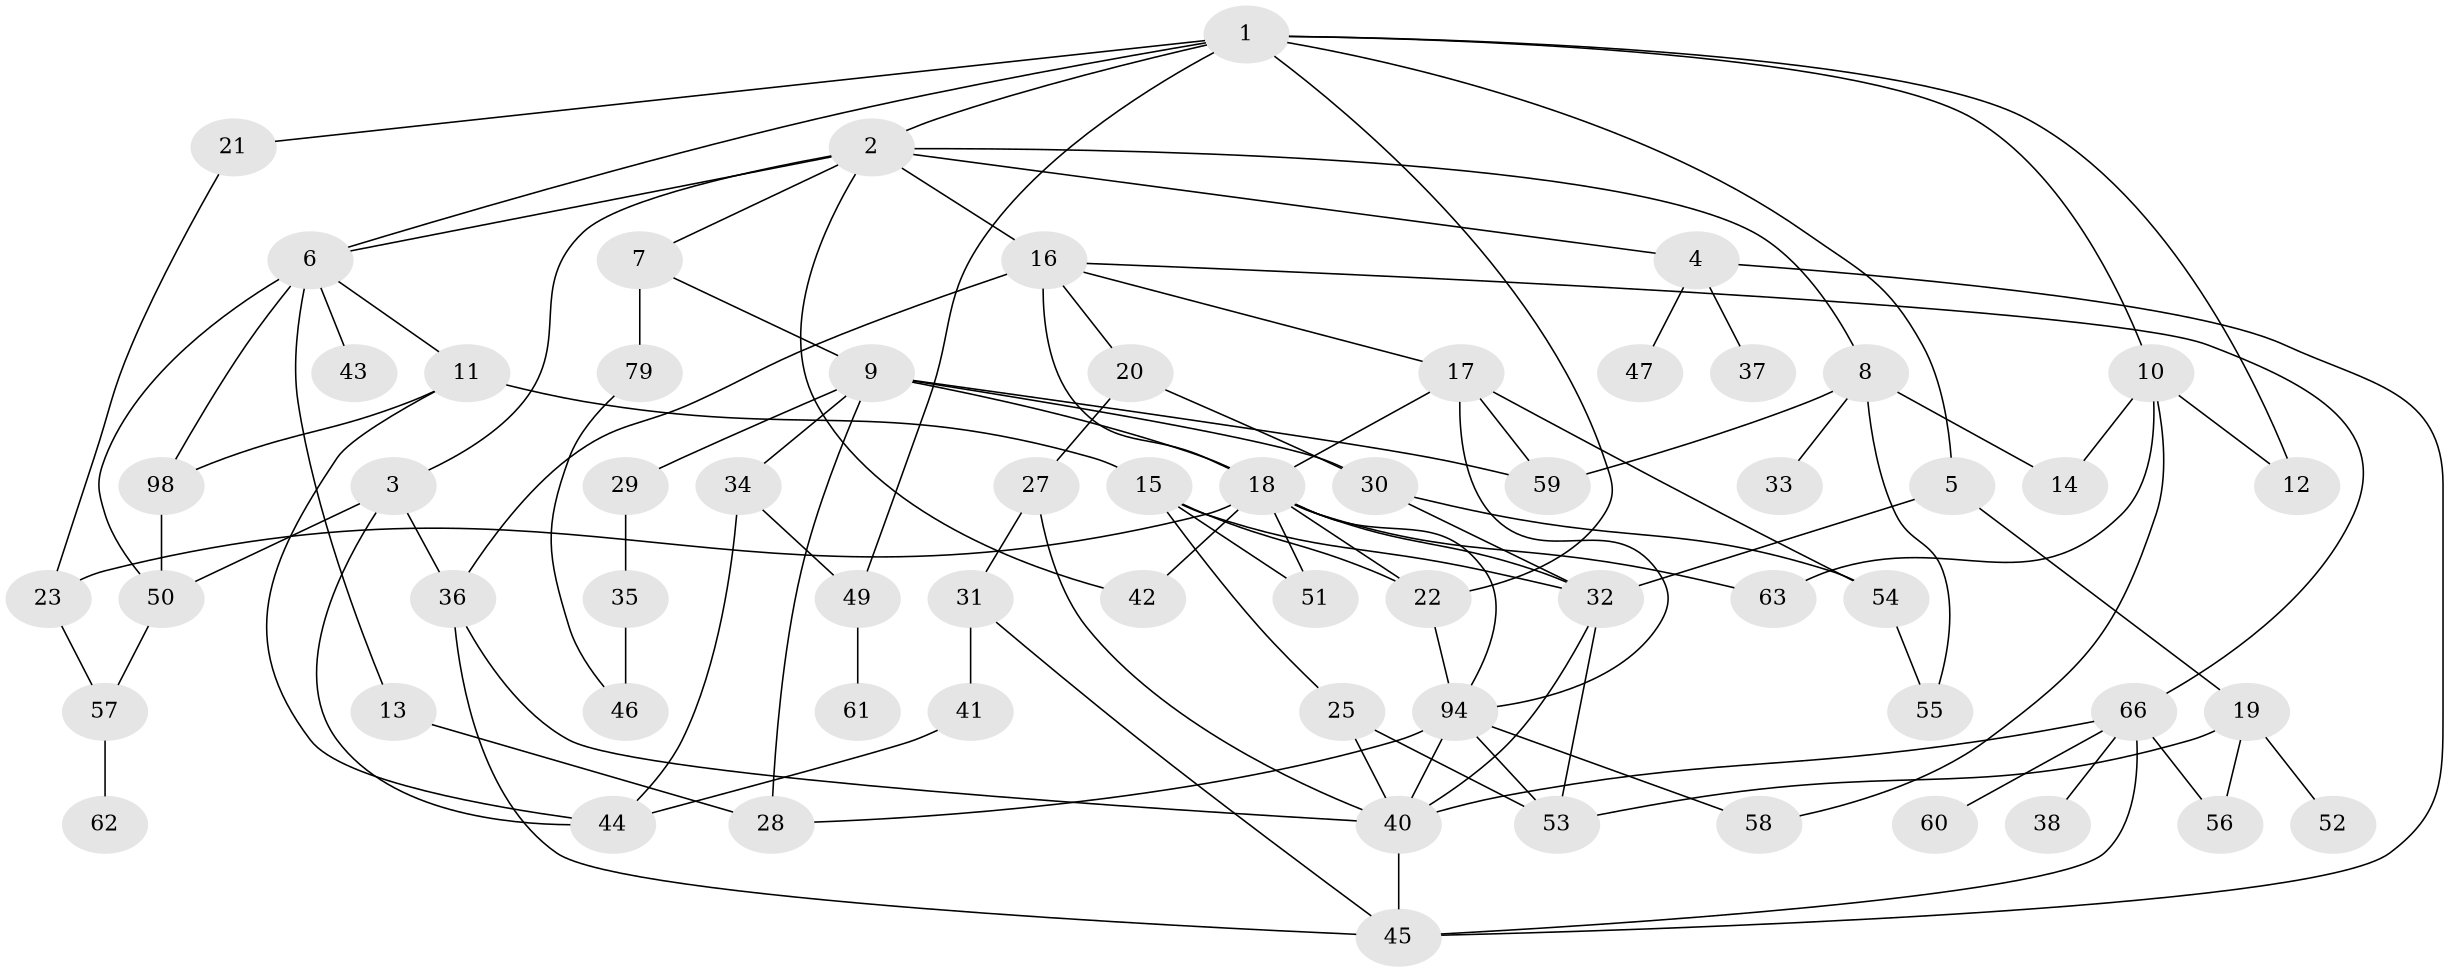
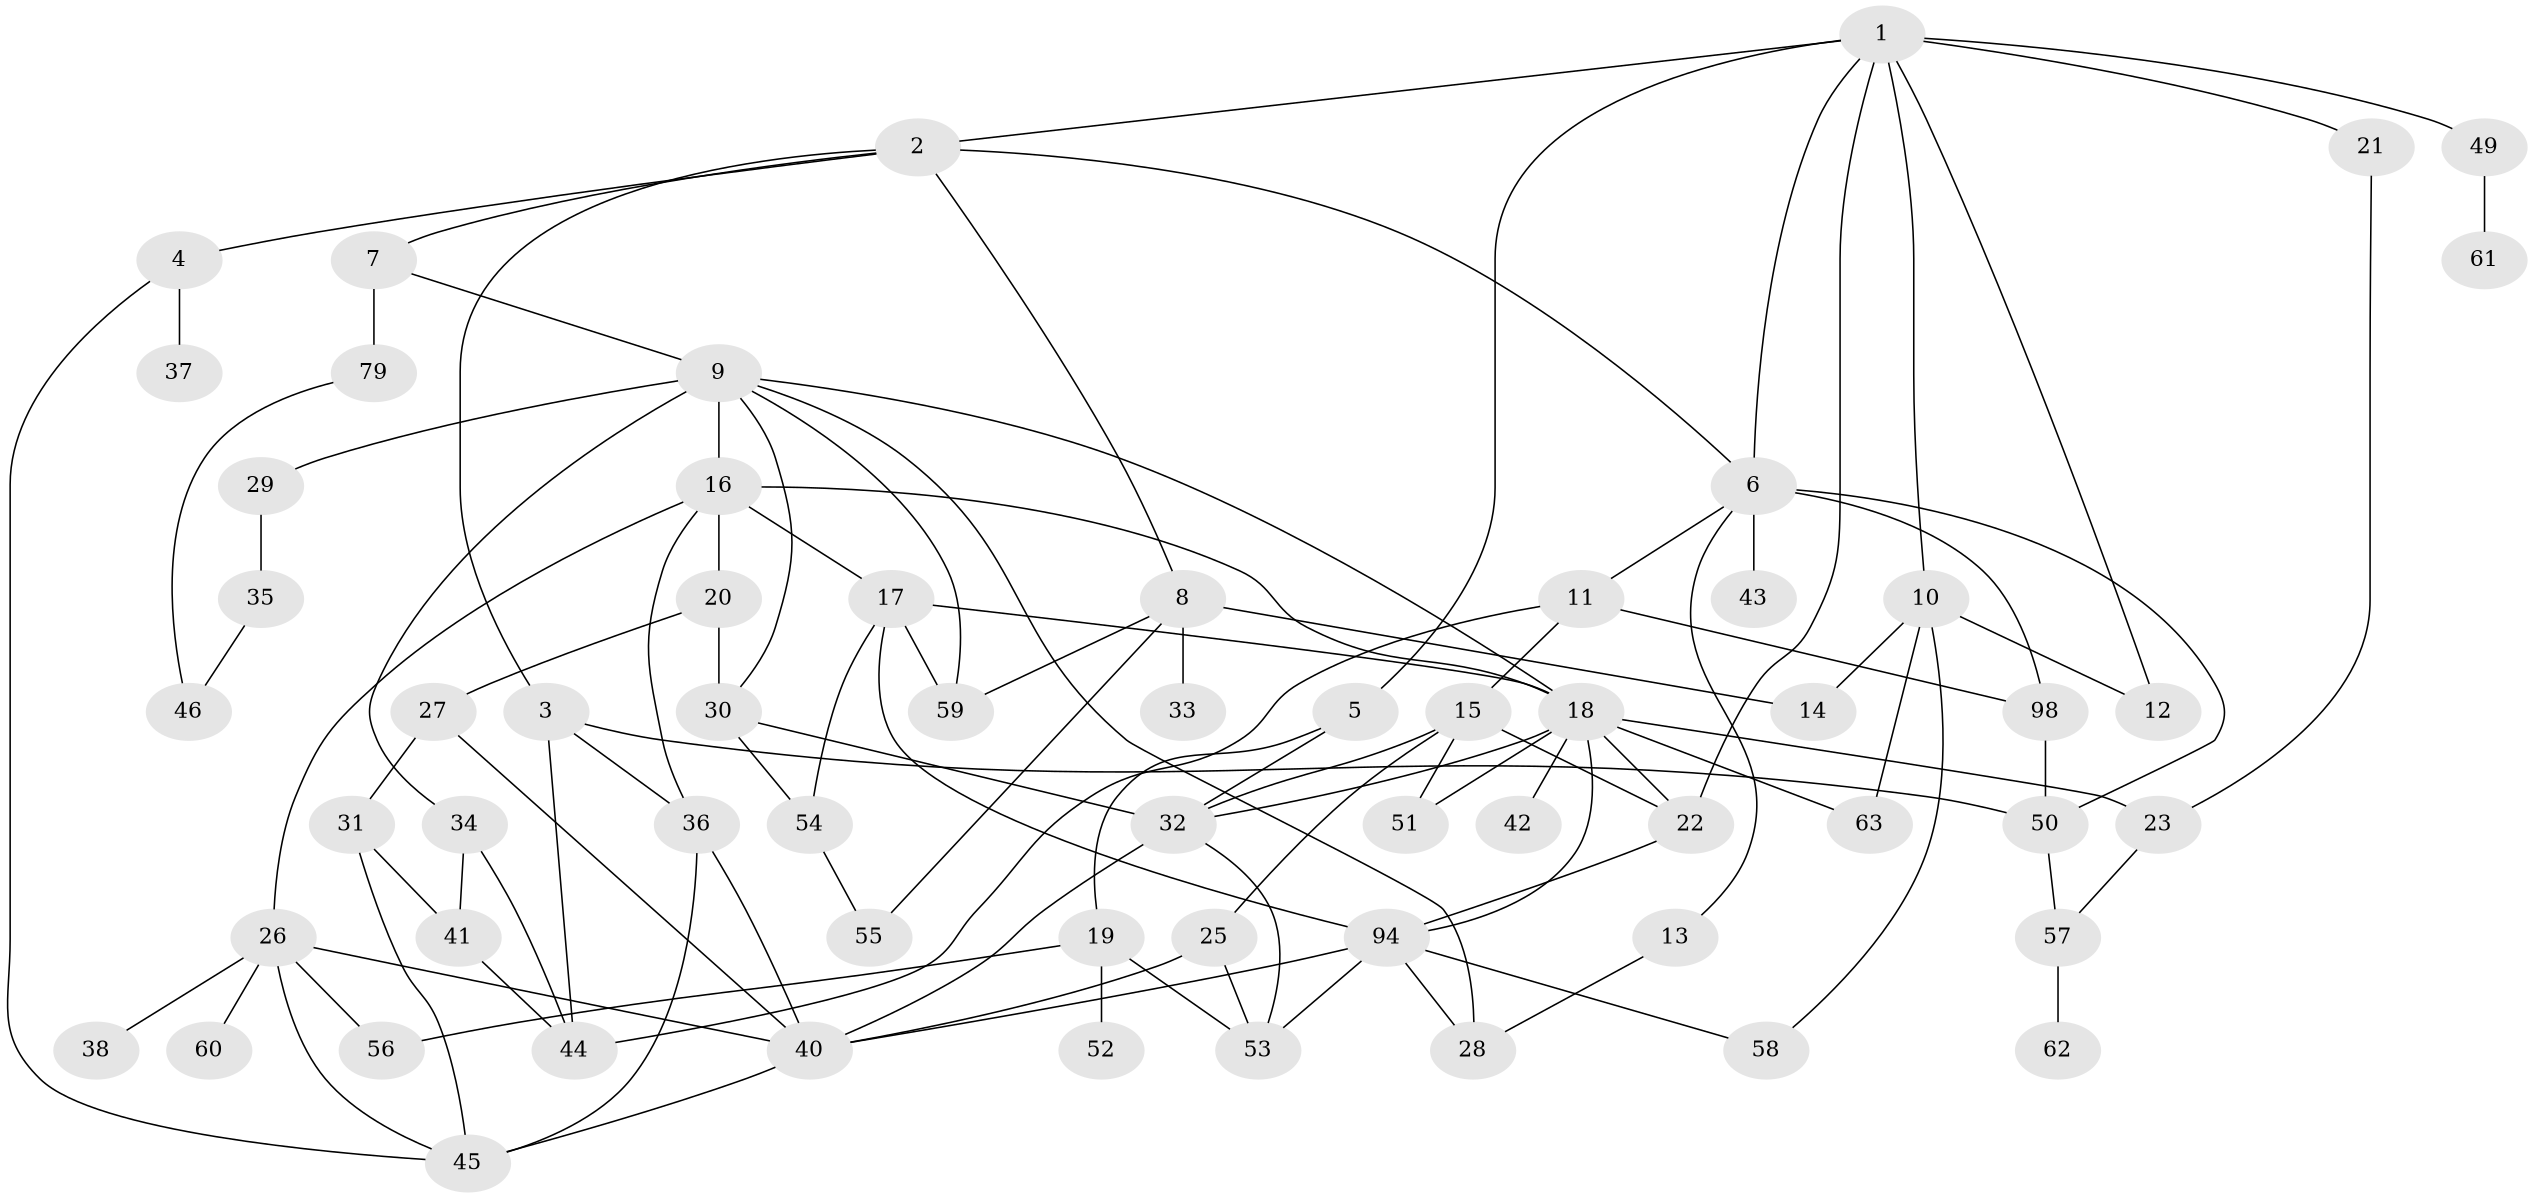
edge "2" -- "16": now "9" -- "16"
node "47": removed
edge "2" -- "42": removed
edge "34" -- "49": now "34" -- "41"
node "66": label "66" -> "26"
